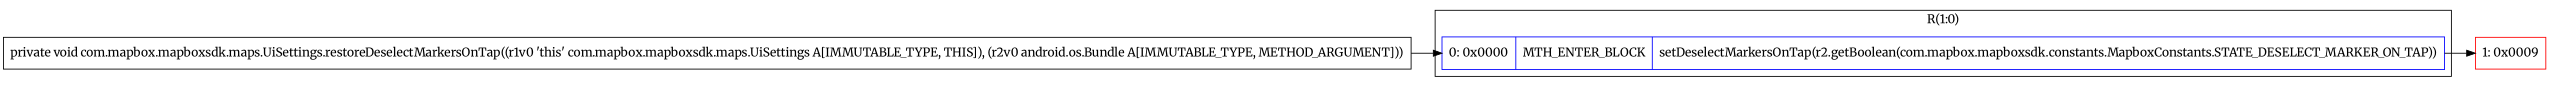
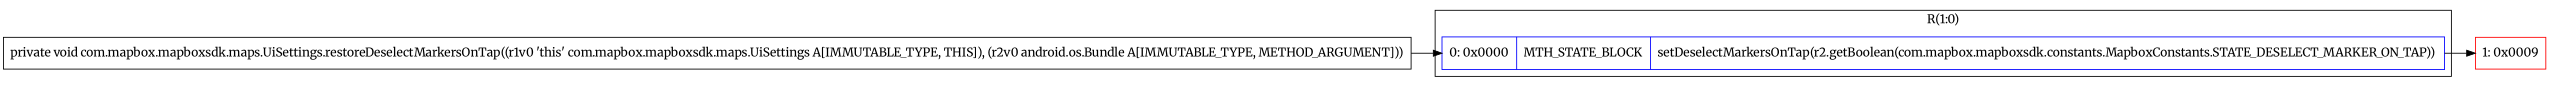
node "0: 0x0000": text "MTH_ENTER_BLOCK" -> "MTH_STATE_BLOCK"
